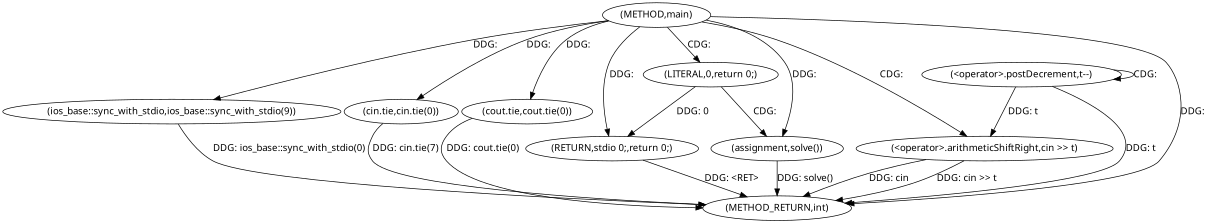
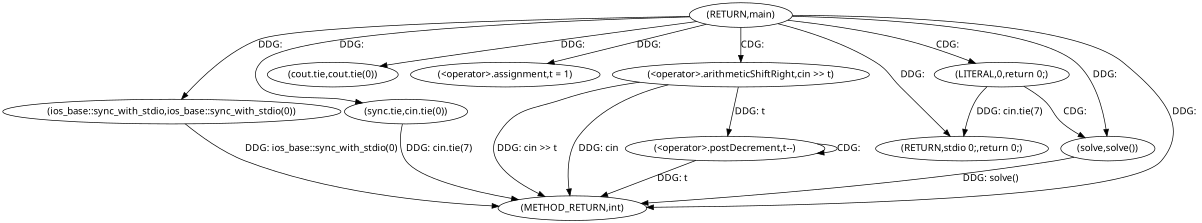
node "(METHOD,main)": label "(METHOD,main)" -> "(RETURN,main)"
node "(<operator>.assignment,t = 1)": added
edge "(<operator>.postDecrement,t--)" -> "(<operator>.arithmeticShiftRight,cin >> t)": reversed
node "(ios_base::sync_with_stdio,ios_base::sync_with_stdio(9))": label "(ios_base::sync_with_stdio,ios_base::sync_with_stdio(9))" -> "(ios_base::sync_with_stdio,ios_base::sync_with_stdio(0))"
node "(cin.tie,cin.tie(0))": label "(cin.tie,cin.tie(0))" -> "(sync.tie,cin.tie(0))"
edge "(LITERAL,0,return 0;)" -> "(RETURN,stdio 0;,return 0;)": label "DDG: 0" -> "DDG: cin.tie(7)"
node "(assignment,solve())": label "(assignment,solve())" -> "(solve,solve())"
edge "(RETURN,stdio 0;,return 0;)" -> "(METHOD_RETURN,int)": removed, label "DDG: <RET>"
edge "(cout.tie,cout.tie(0))" -> "(METHOD_RETURN,int)": removed, label "DDG: cout.tie(0)"
